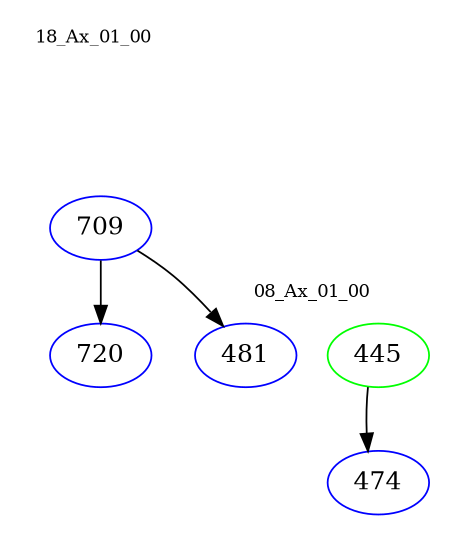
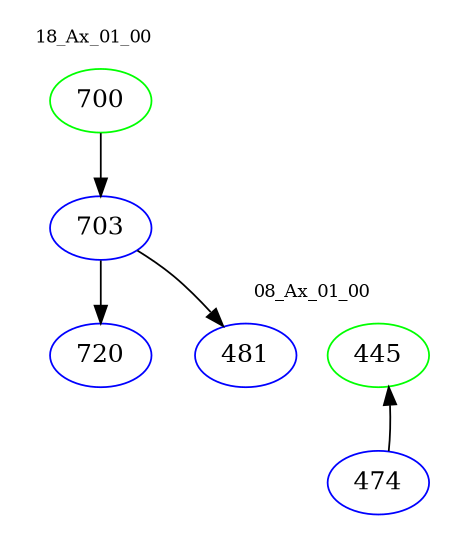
node "700": added
node "709": label "709" -> "703"
edge "445" -> "474": reversed
